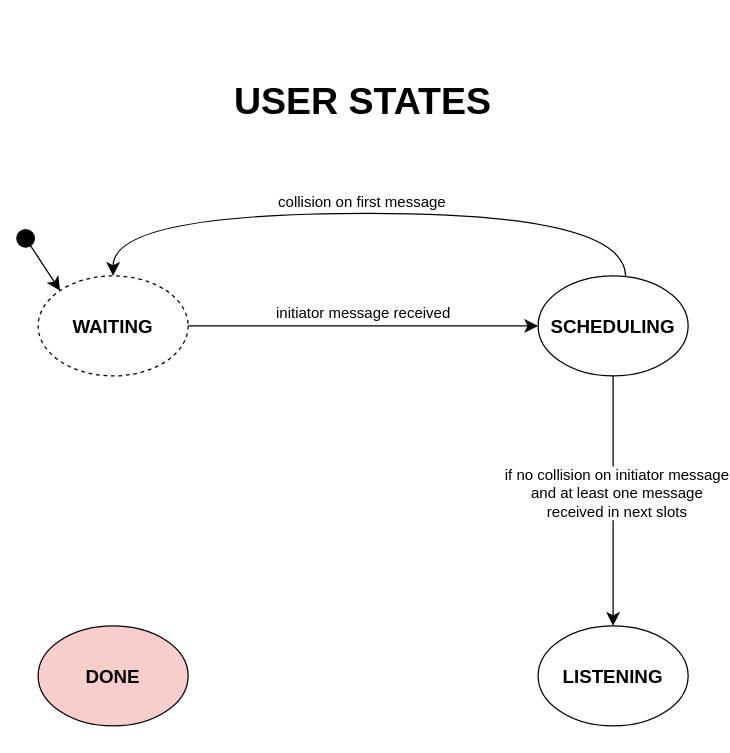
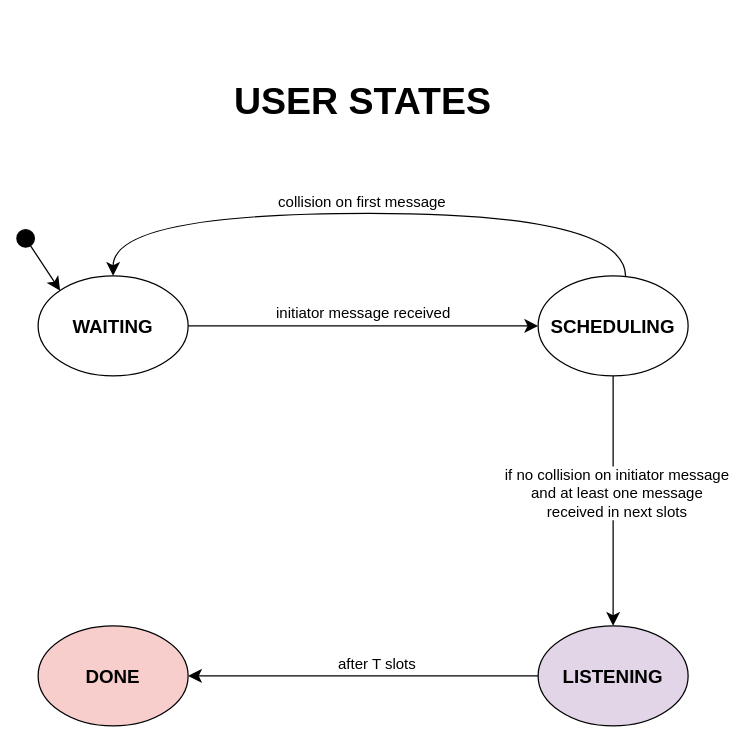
node "WAITING": style dashed -> solid
edge "LISTENING" -> "DONE": added, label "after T slots"
node "LISTENING": fillcolor #ffffff -> #e1d5e7
